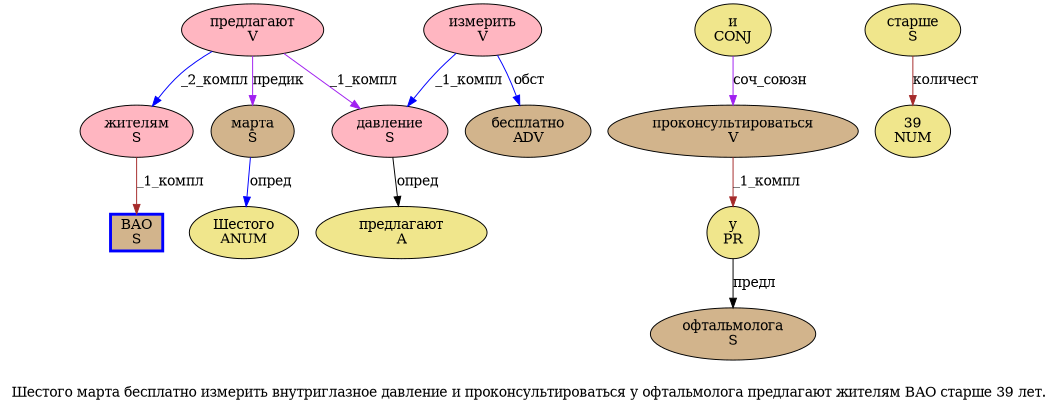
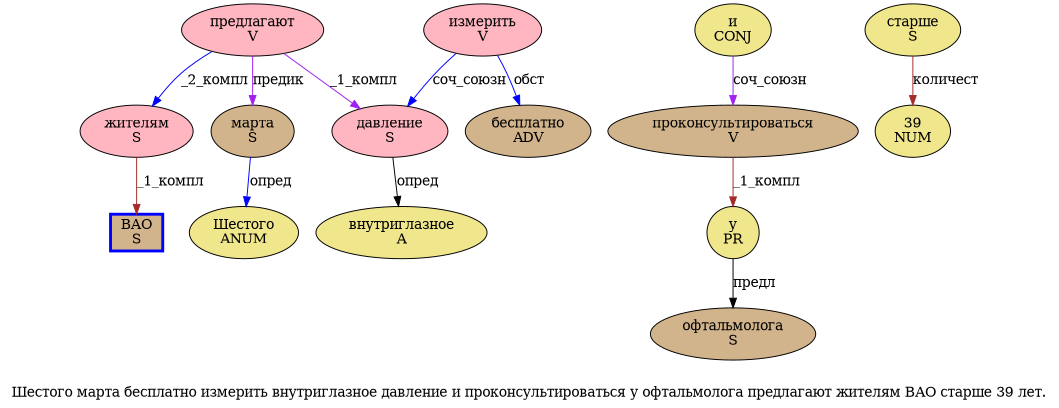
edge "измерить V" -> "давление S": label "_1_компл" -> "соч_союзн"
node "предлагают A": label "предлагают A" -> "внутриглазное A"
